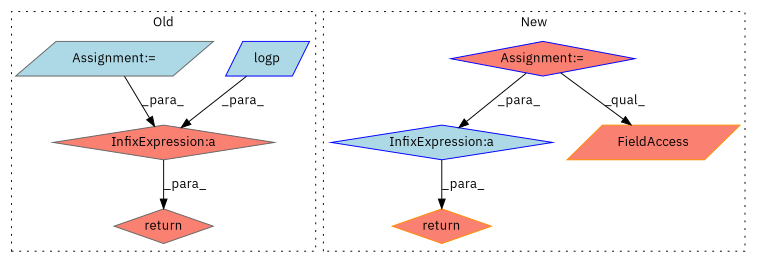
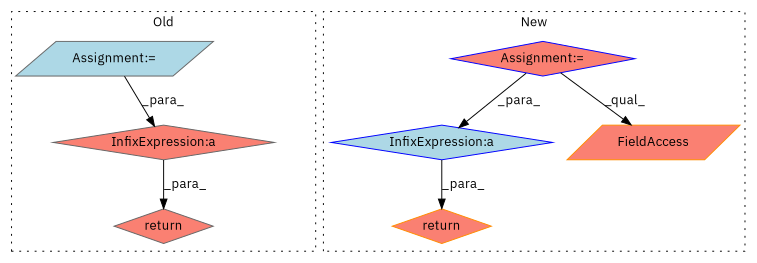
node "logp": removed
